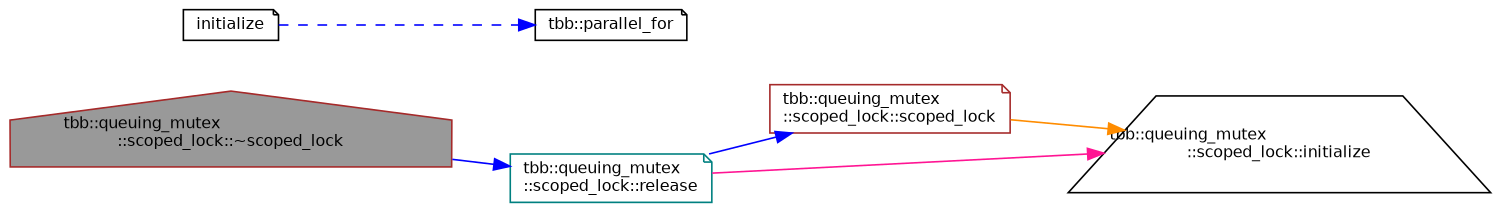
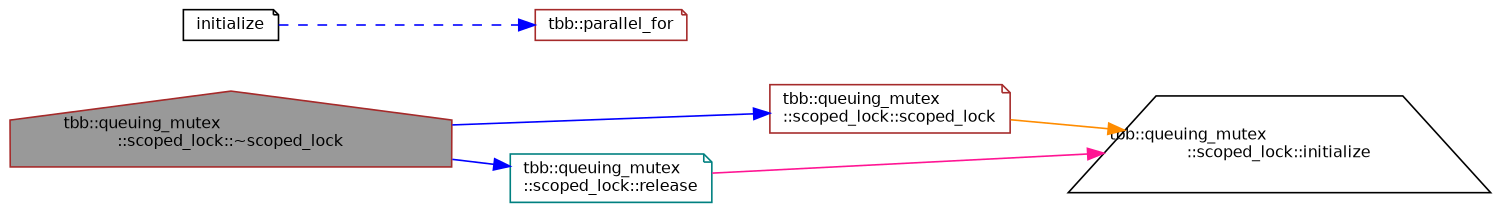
node "tbb::parallel_for": color black -> brown
edge "tbb::queuing_mutex ::scoped_lock::release" -> "tbb::queuing_mutex ::scoped_lock::scoped_lock": now "tbb::queuing_mutex ::scoped_lock::~scoped_lock" -> "tbb::queuing_mutex ::scoped_lock::scoped_lock"
